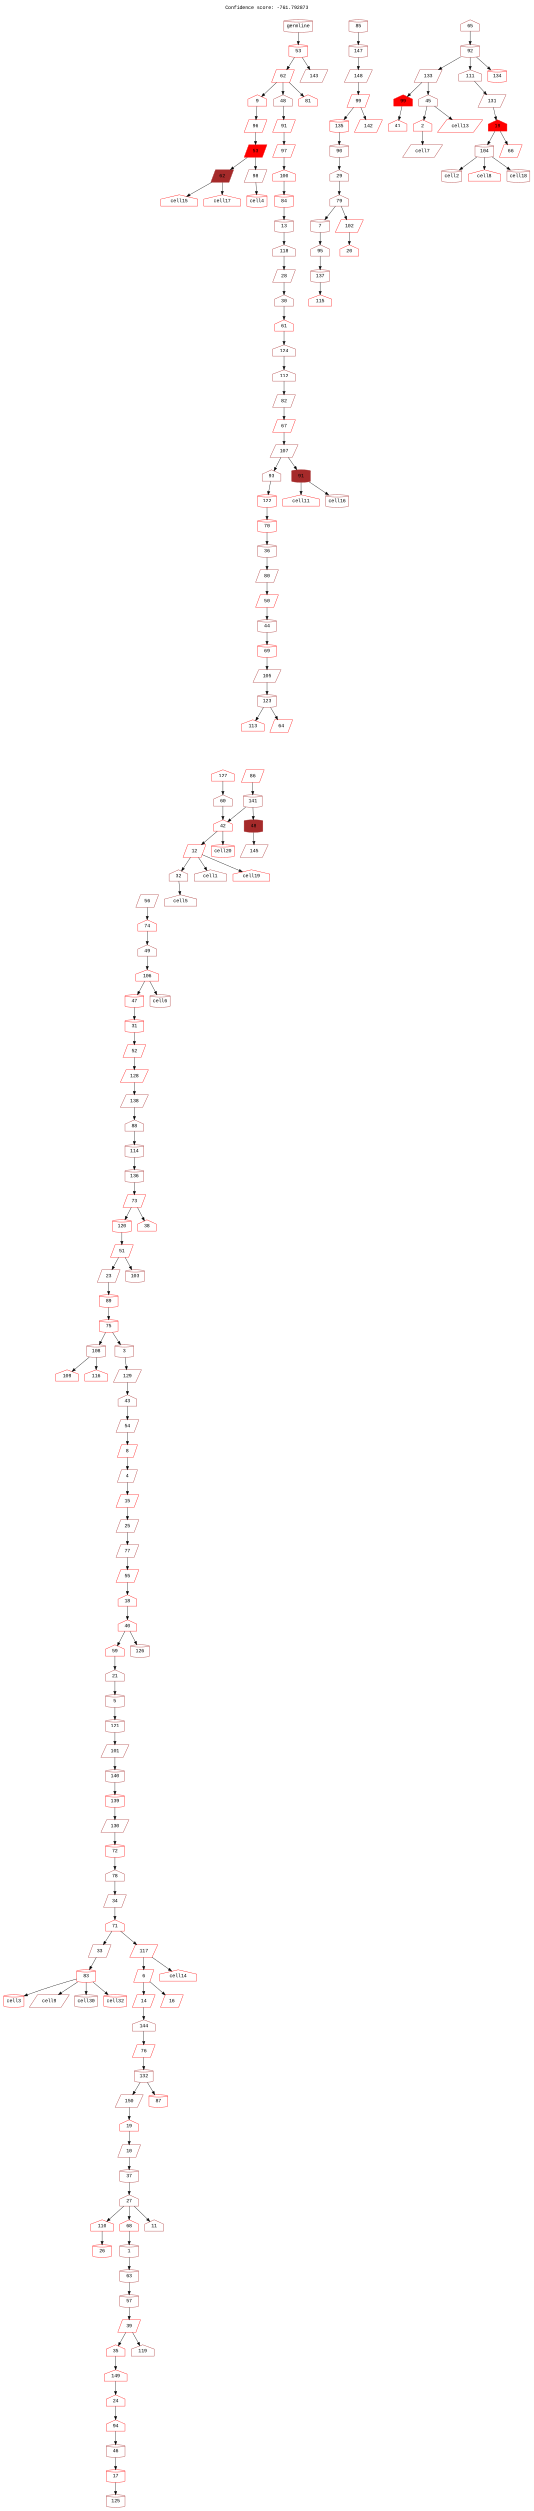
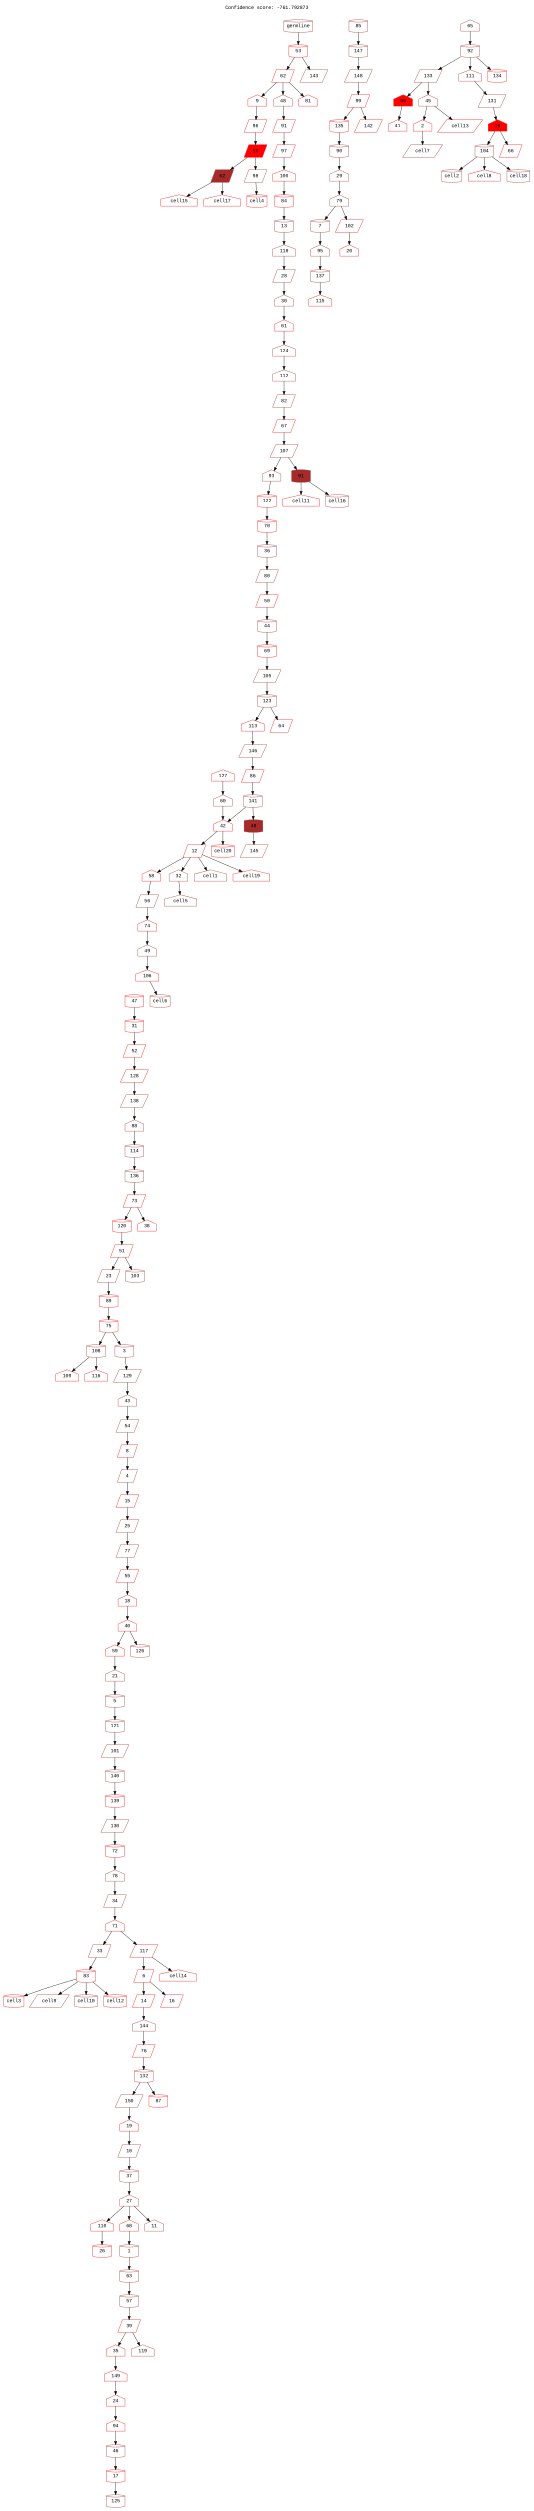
node "146": added
node "58": added
edge "106" -> "47": removed
node "cell30": label "cell30" -> "cell10"
node "cell32": label "cell32" -> "cell12"
